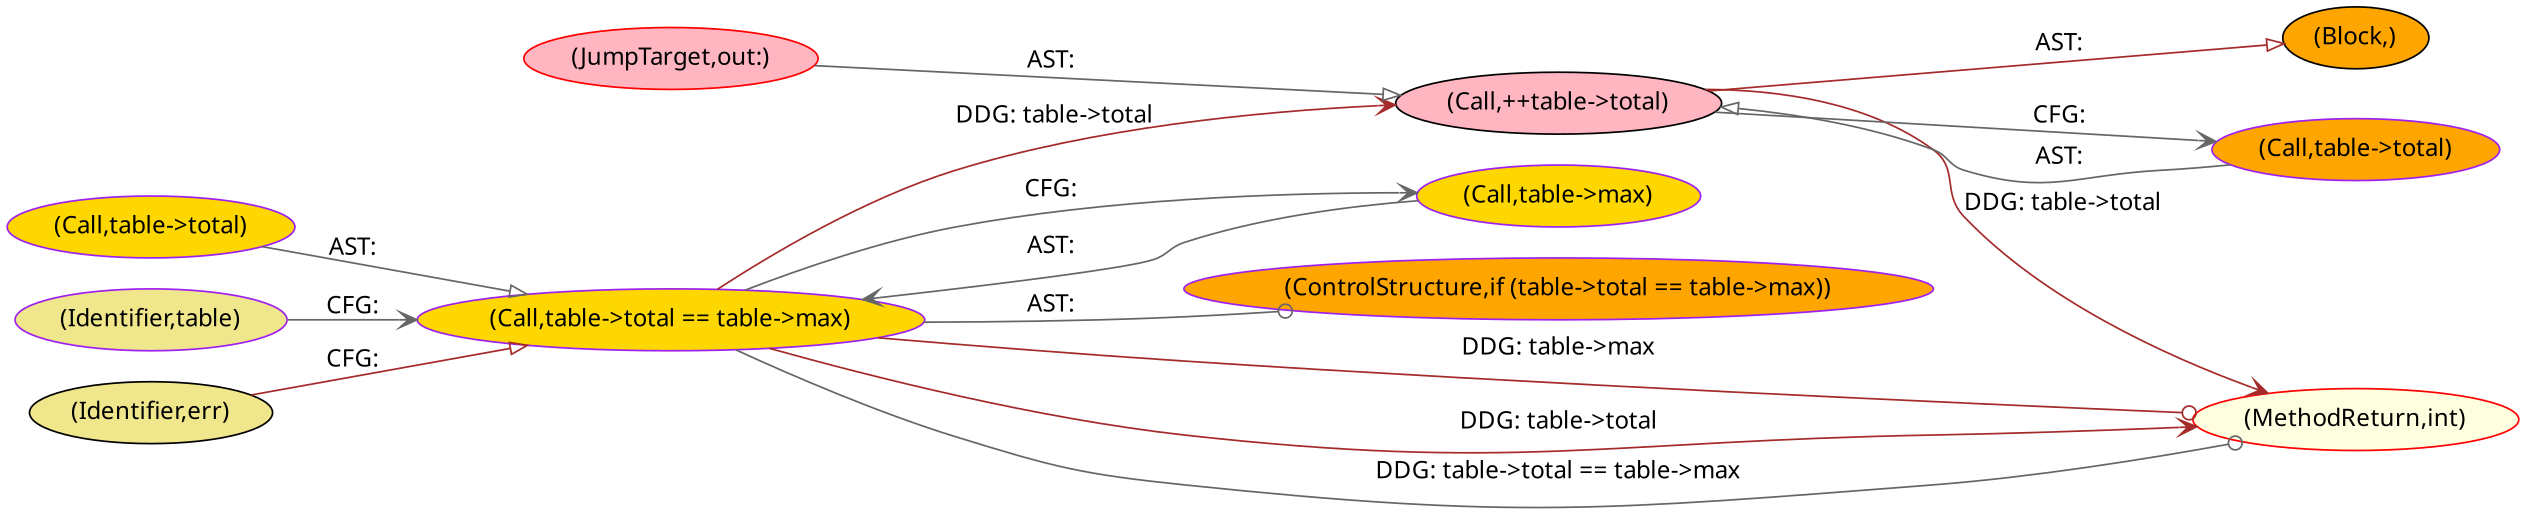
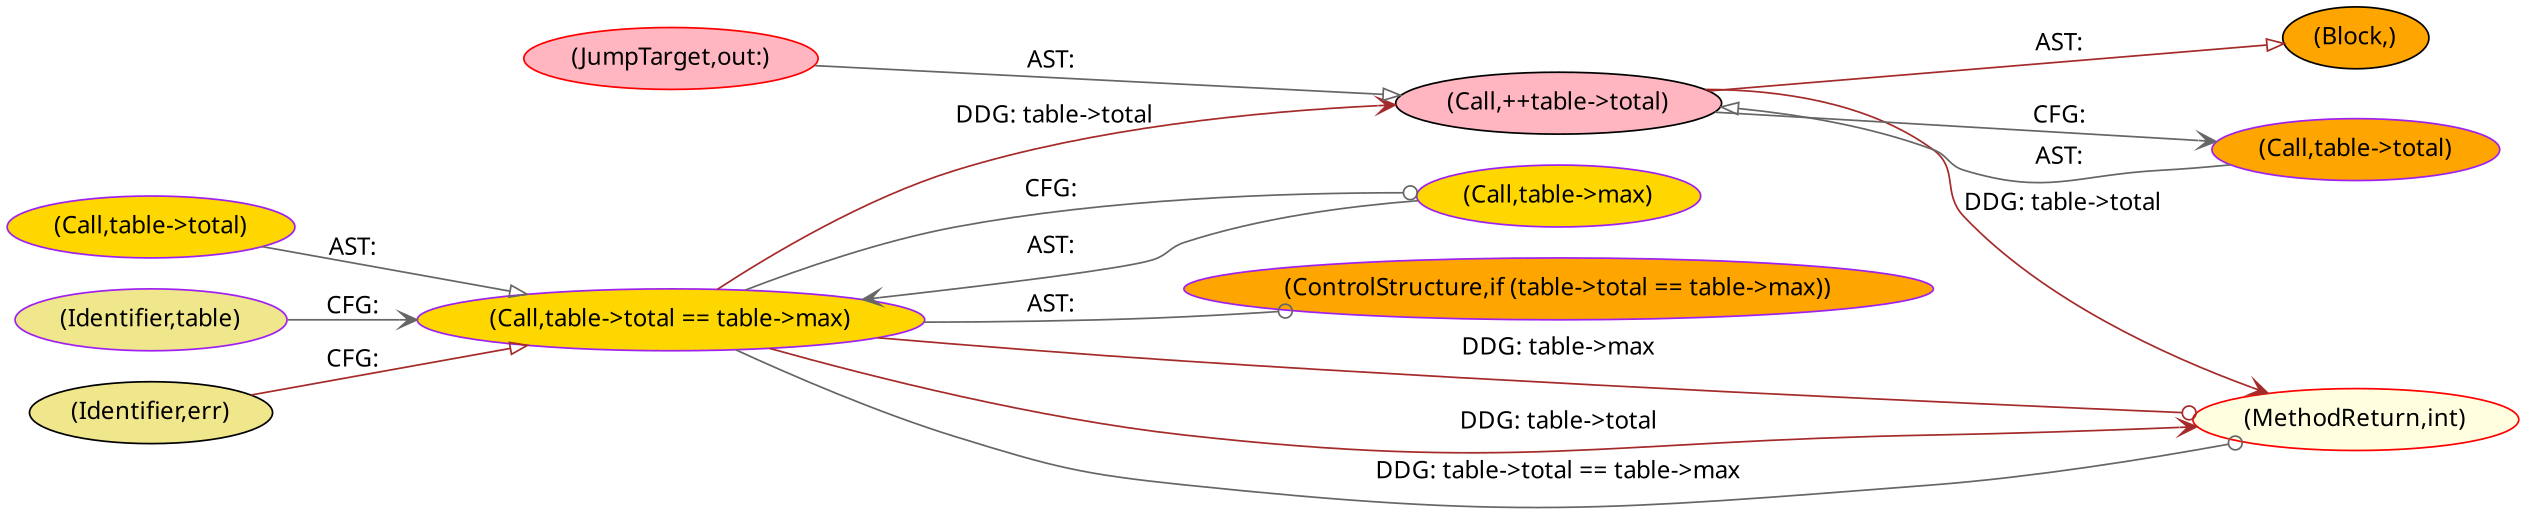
edge "(Call,table->total == table->max)" -> "(Call,table->max)": arrowhead vee -> odot
